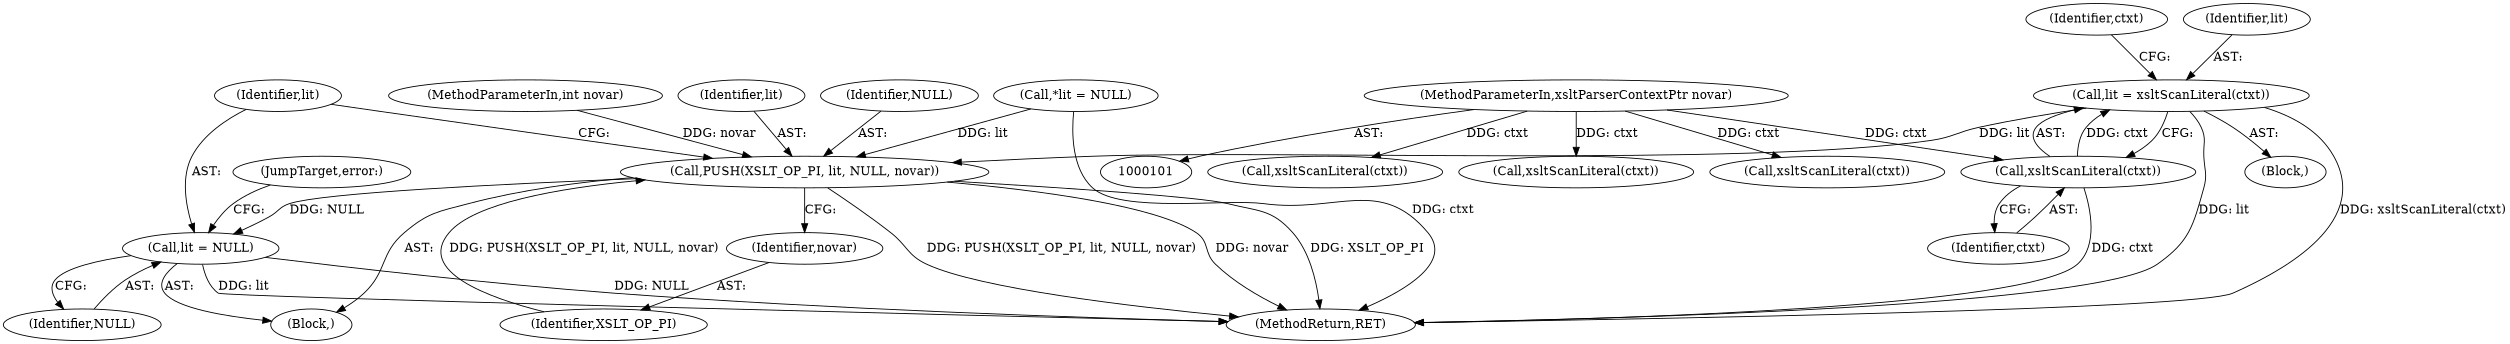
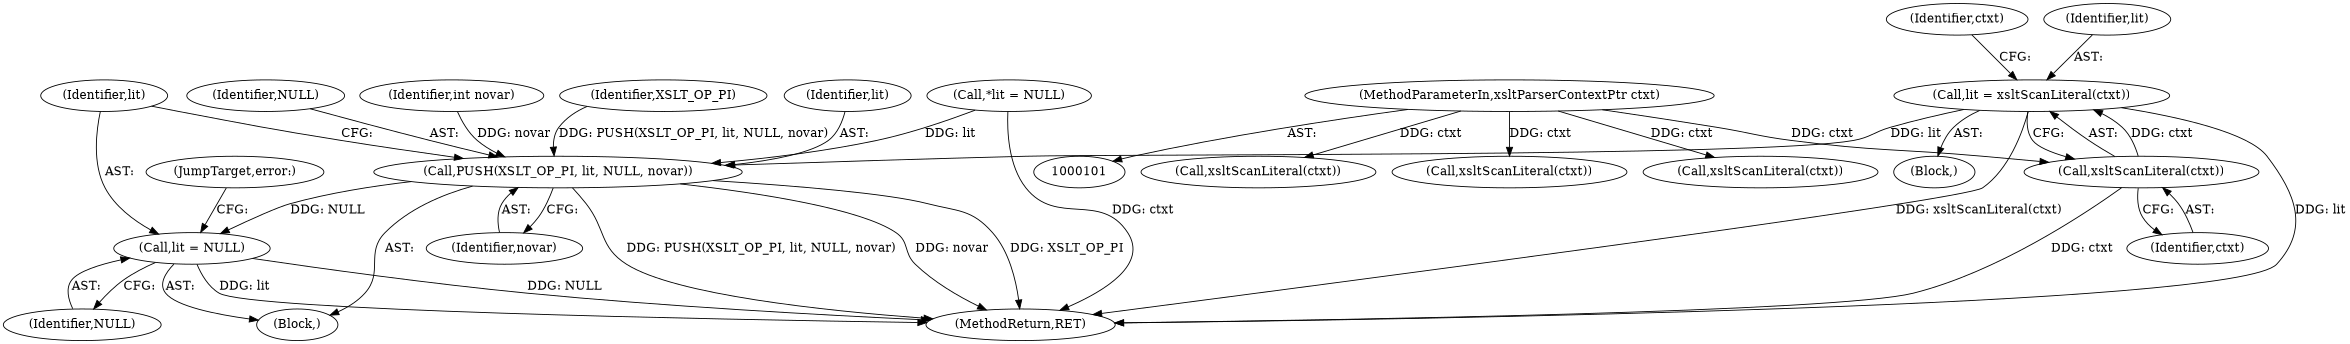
node "(MethodParameterIn,int novar)": label "(MethodParameterIn,int novar)" -> "(Identifier,int novar)"
node "(MethodParameterIn,xsltParserContextPtr novar)": label "(MethodParameterIn,xsltParserContextPtr novar)" -> "(MethodParameterIn,xsltParserContextPtr ctxt)"
edge "(Identifier,novar)" -> "(Identifier,XSLT_OP_PI)": now "(Identifier,novar)" -> "(Call,PUSH(XSLT_OP_PI, lit, NULL, novar))"
